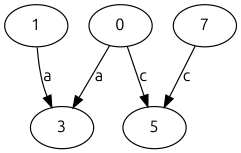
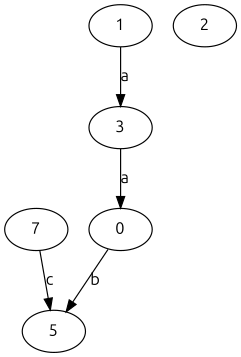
node "2": added
edge "0" -> "3": reversed
edge "0" -> "5": label "c" -> "b"
